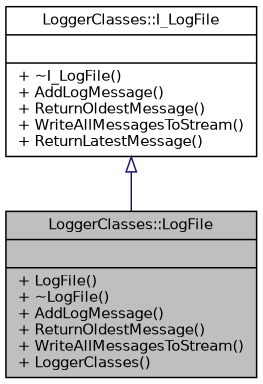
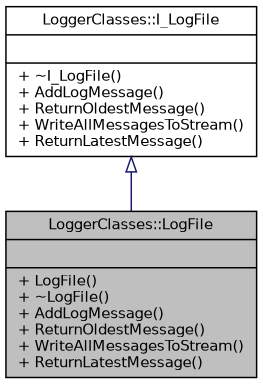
node "LoggerClasses::LogFile": text "+ LoggerClasses()" -> "+ ReturnLatestMessage()"
